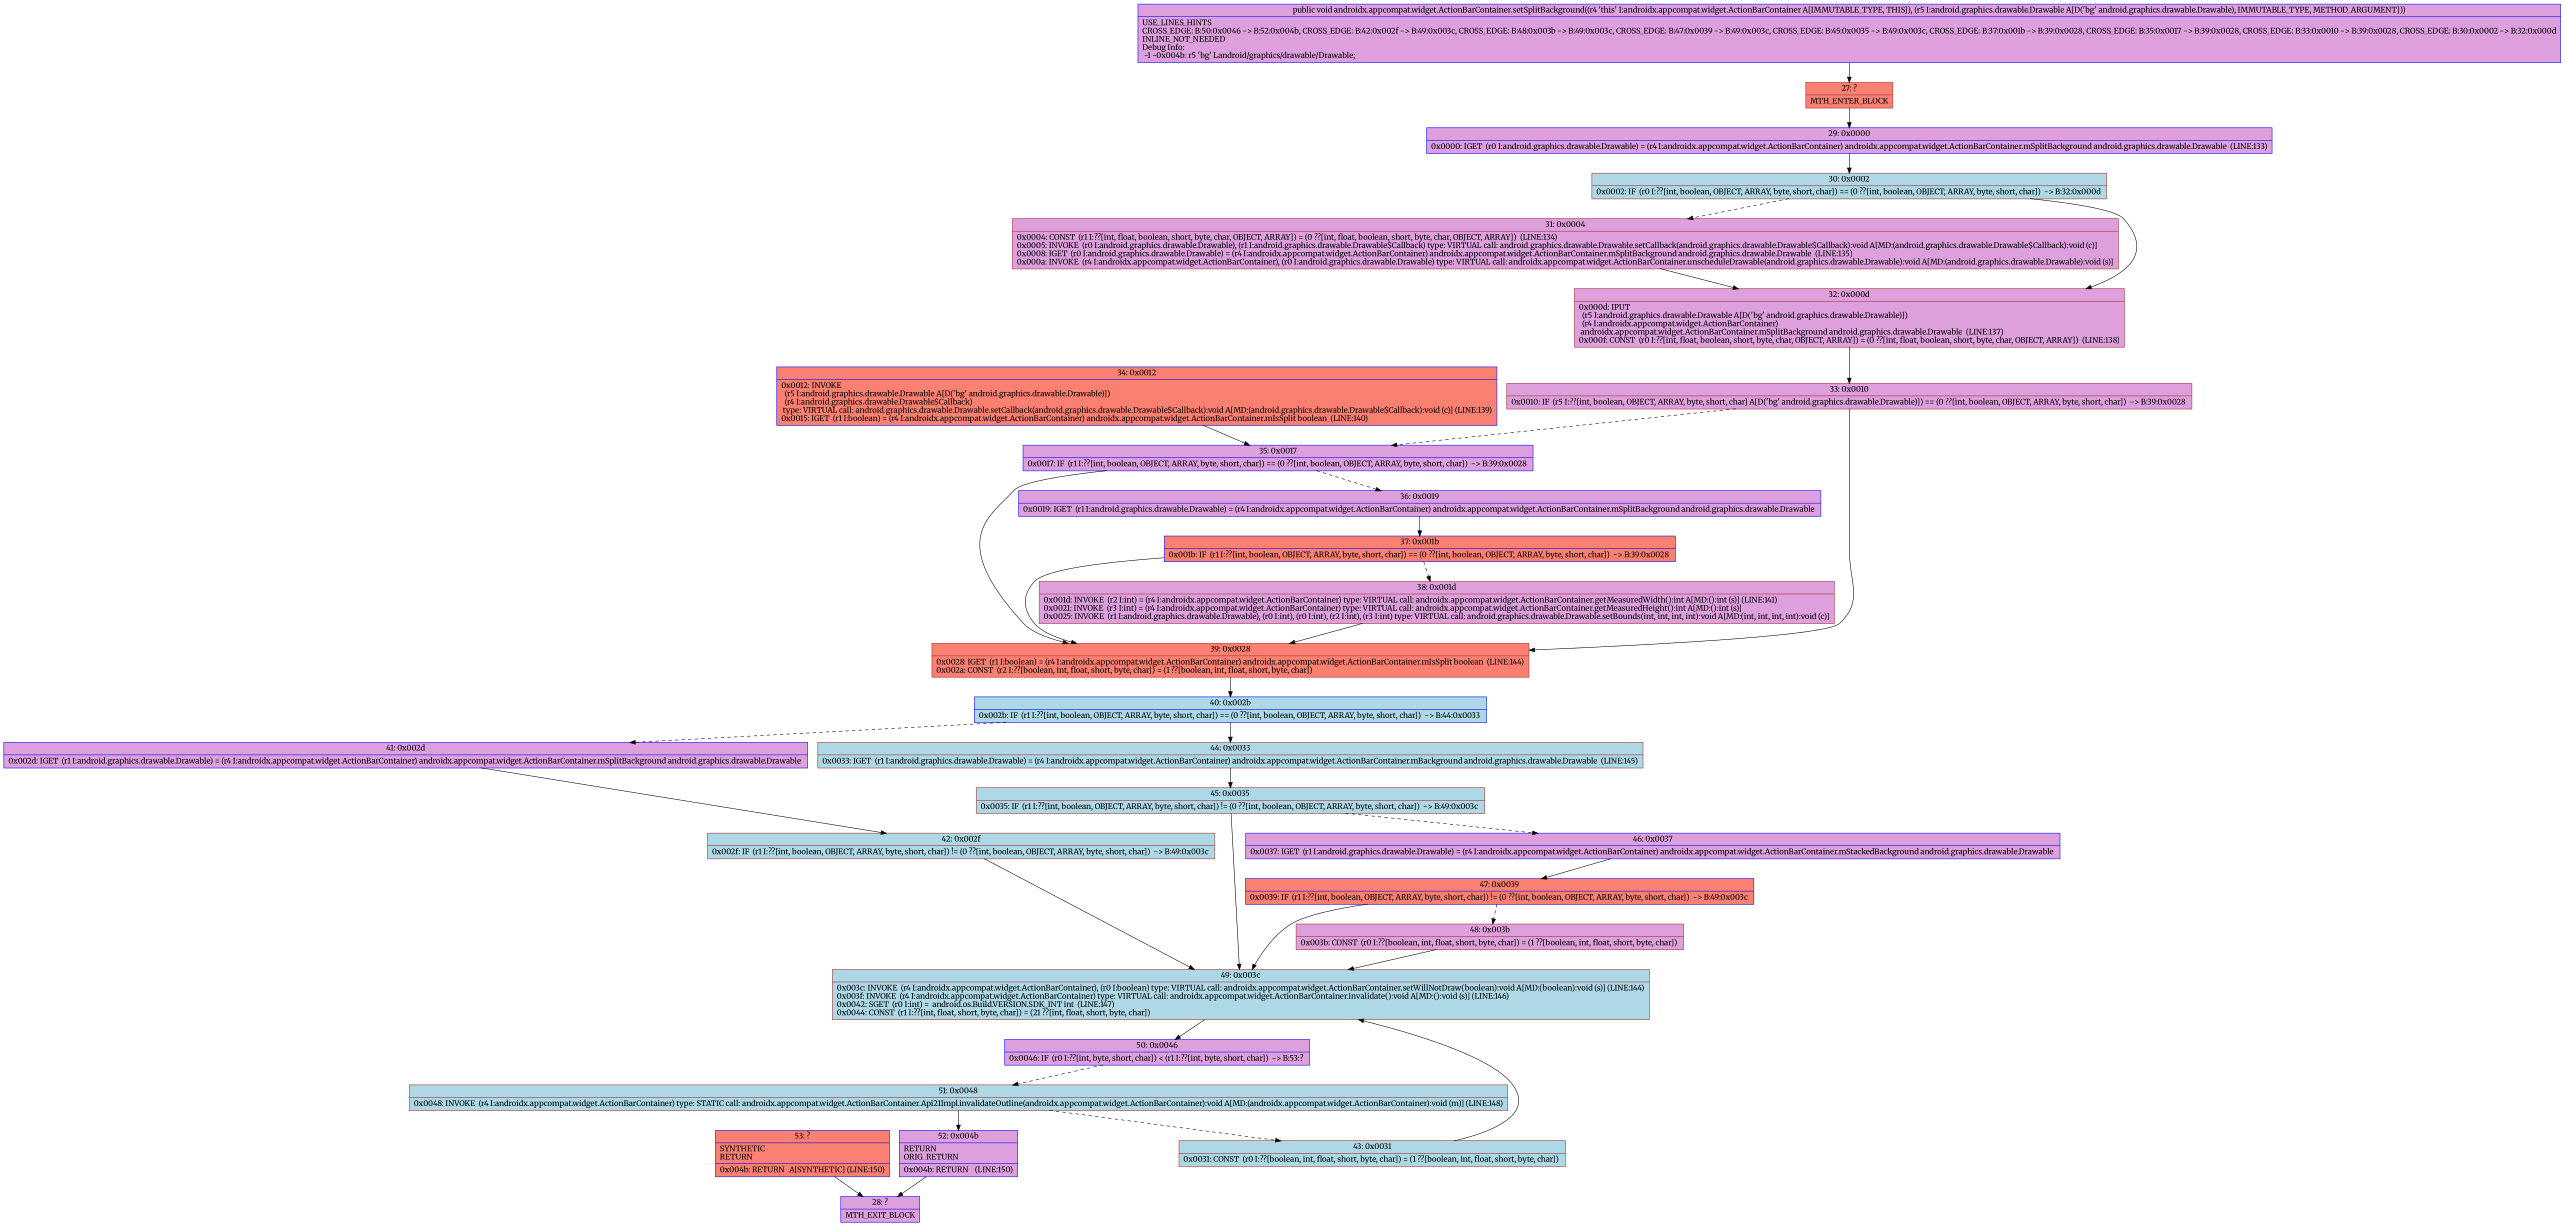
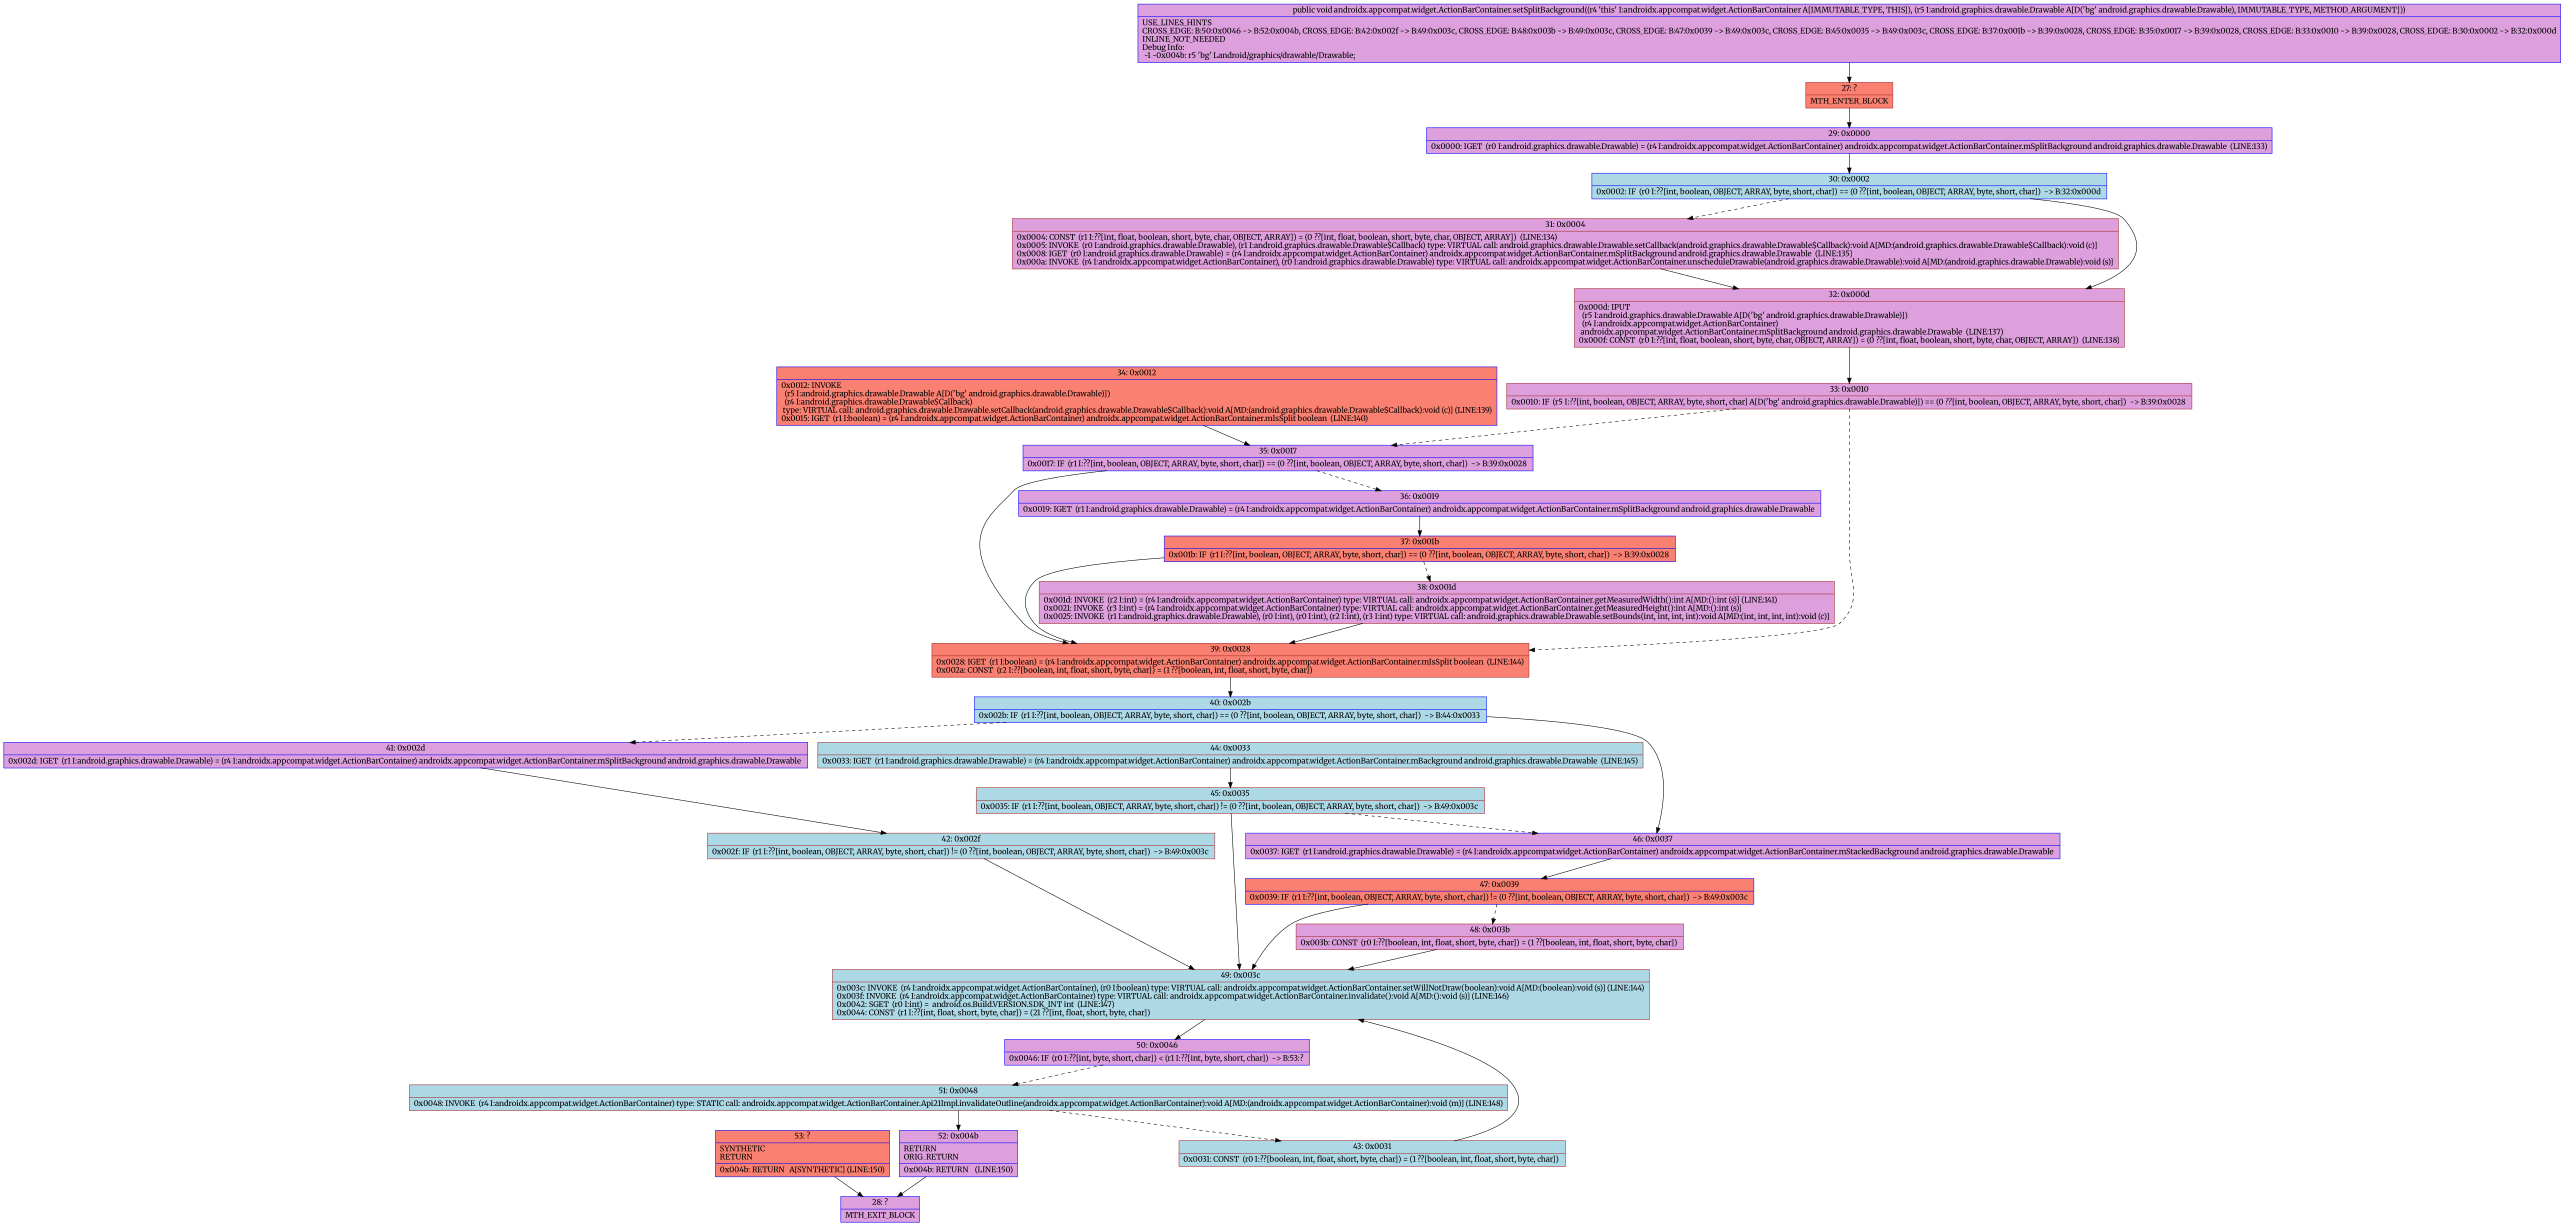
node "30: 0x0002": color brown -> blue
edge "33: 0x0010" -> "39: 0x0028": style solid -> dashed
edge "40: 0x002b" -> "44: 0x0033": now "40: 0x002b" -> "46: 0x0037"
